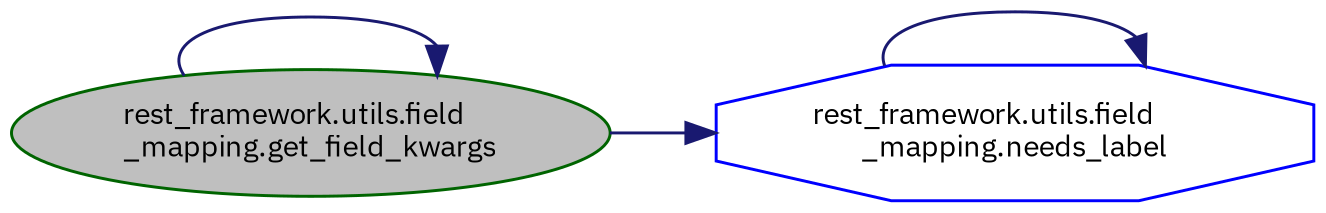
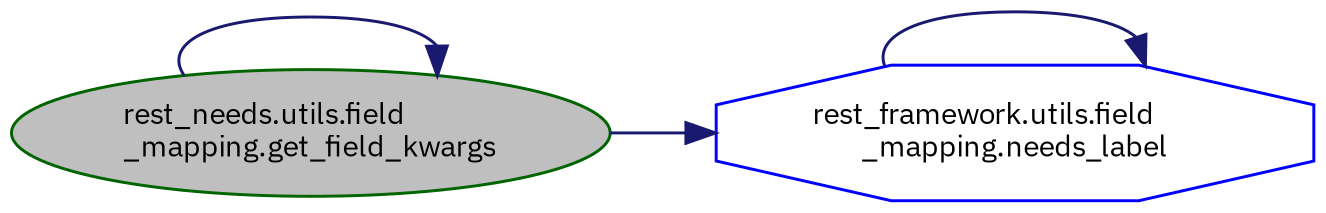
node "rest_framework.utils.field _mapping.get_field_kwargs": label "rest_framework.utils.field _mapping.get_field_kwargs" -> "rest_needs.utils.field _mapping.get_field_kwargs"
